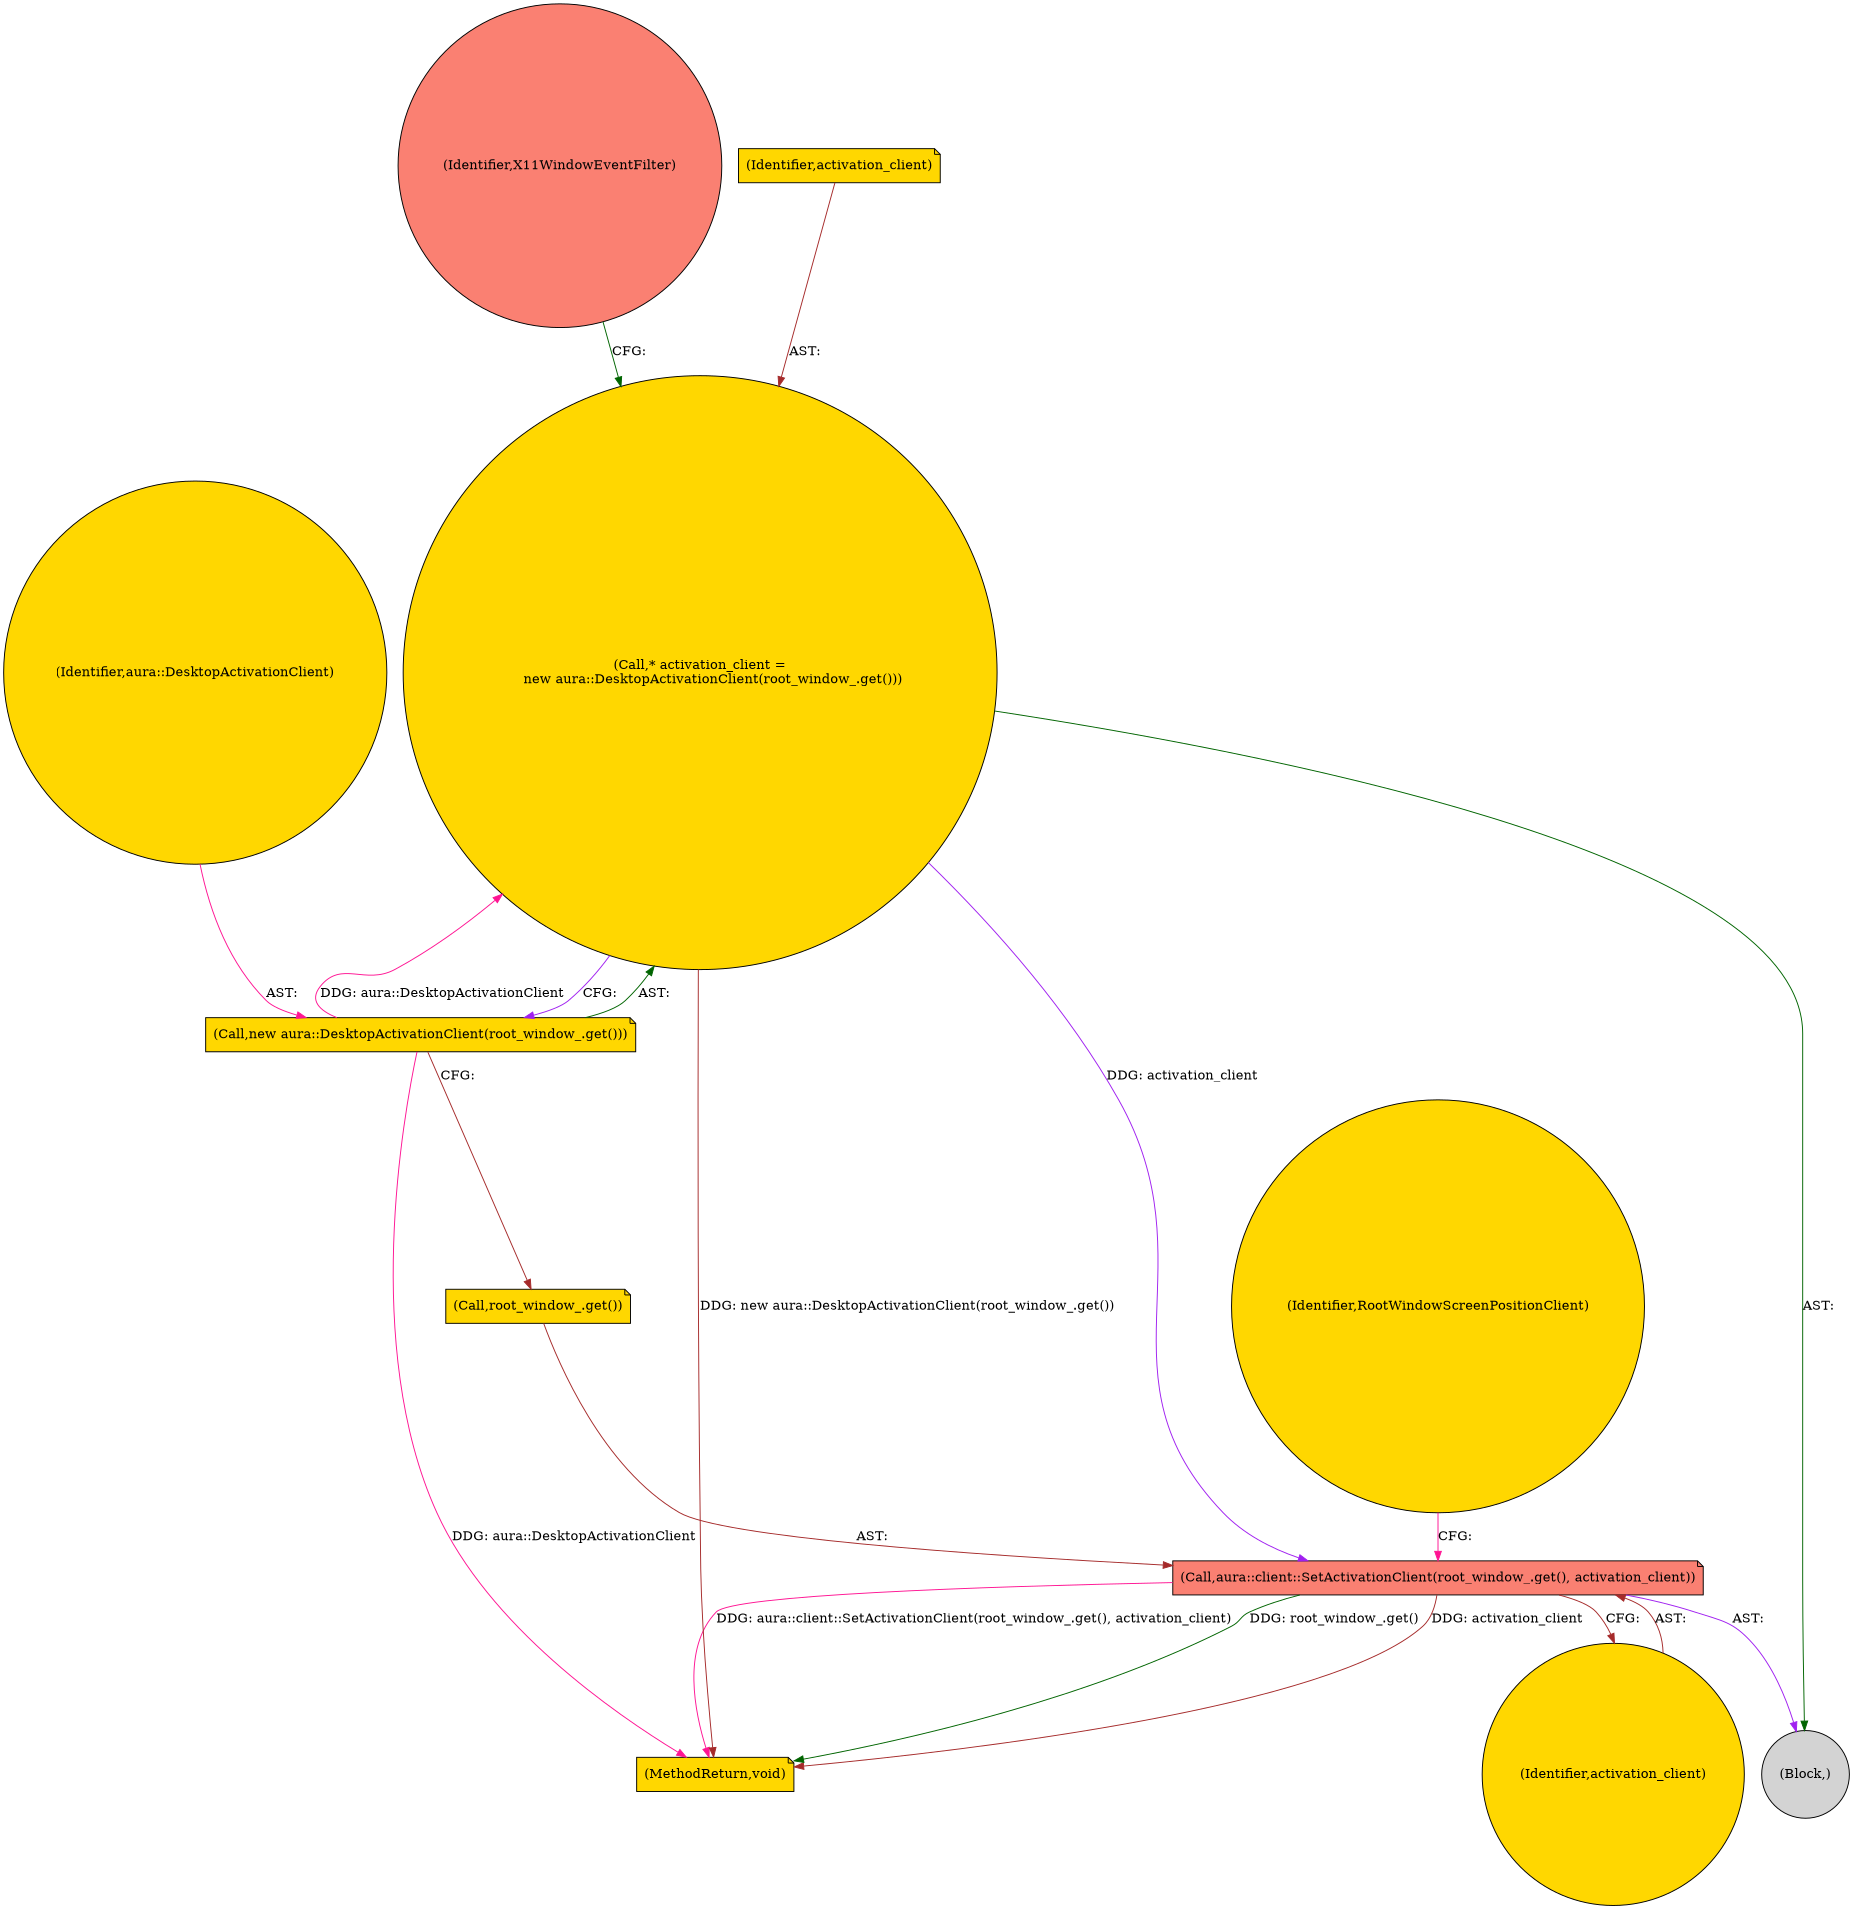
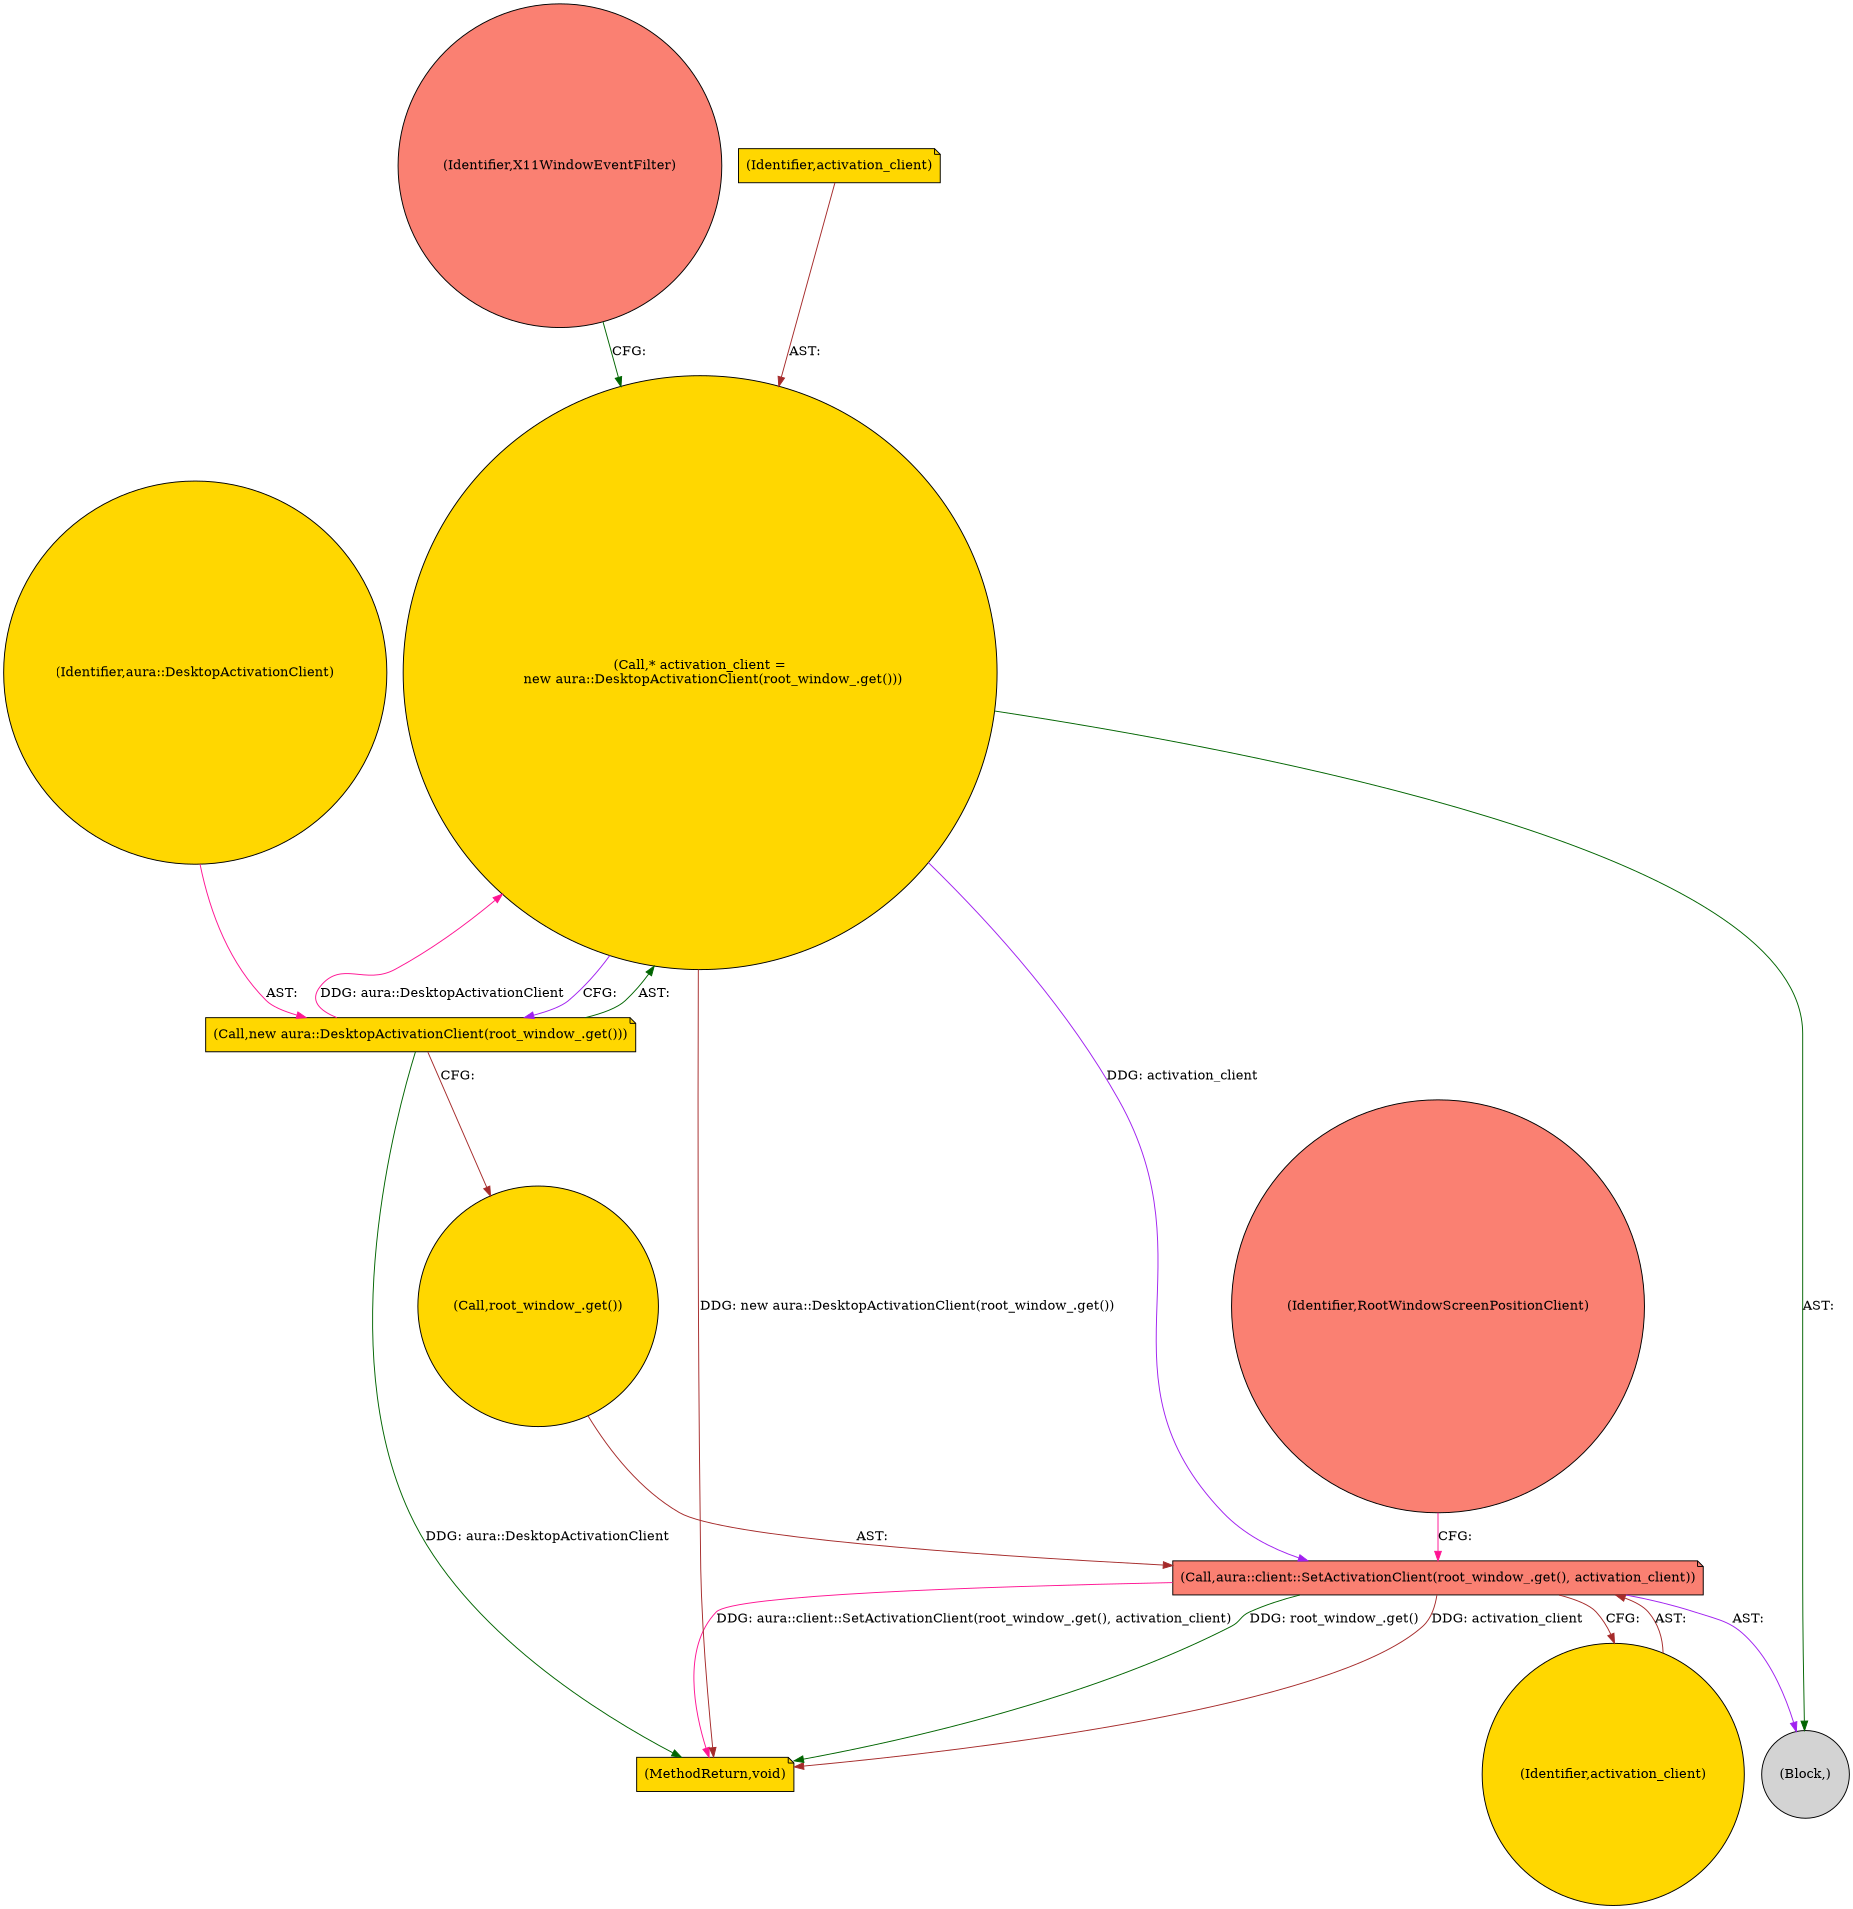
node "(Call,root_window_.get())": shape note -> circle
node "(Identifier,RootWindowScreenPositionClient)": fillcolor gold -> salmon
edge "(Call,new aura::DesktopActivationClient(root_window_.get()))" -> "(MethodReturn,void)": color deeppink -> darkgreen
